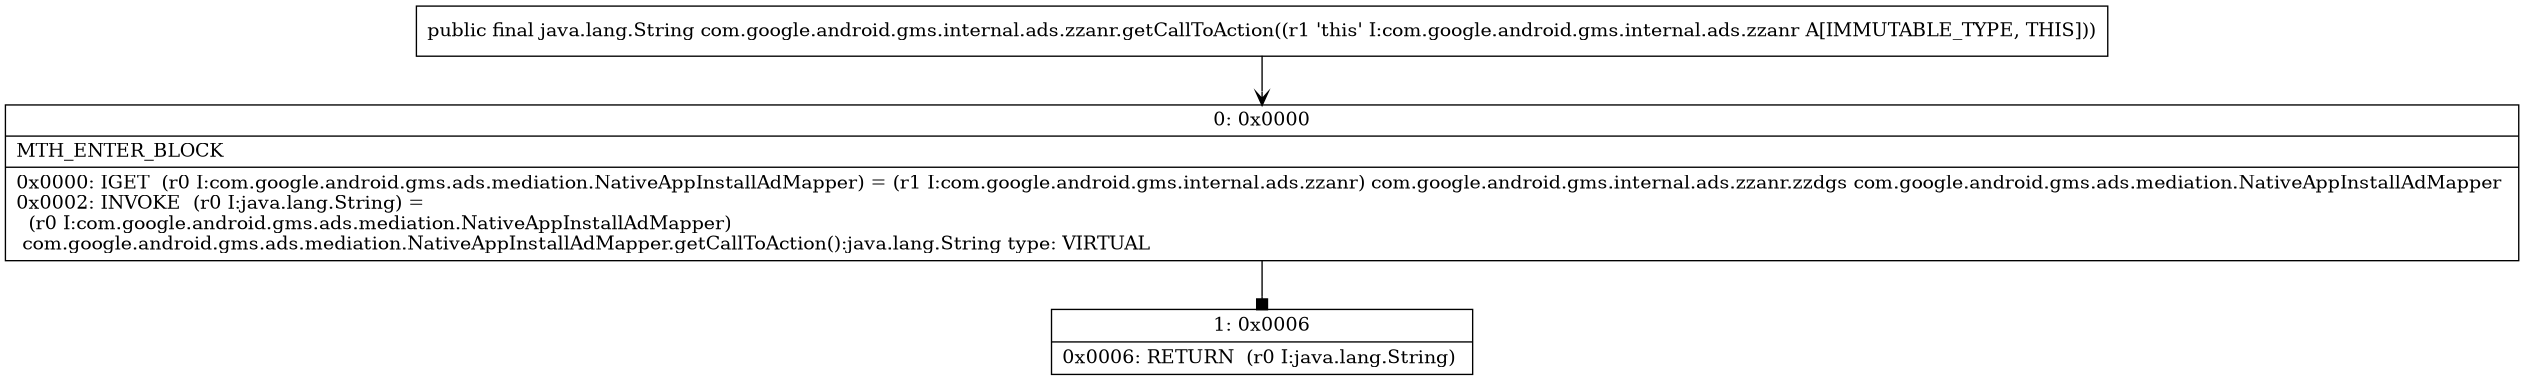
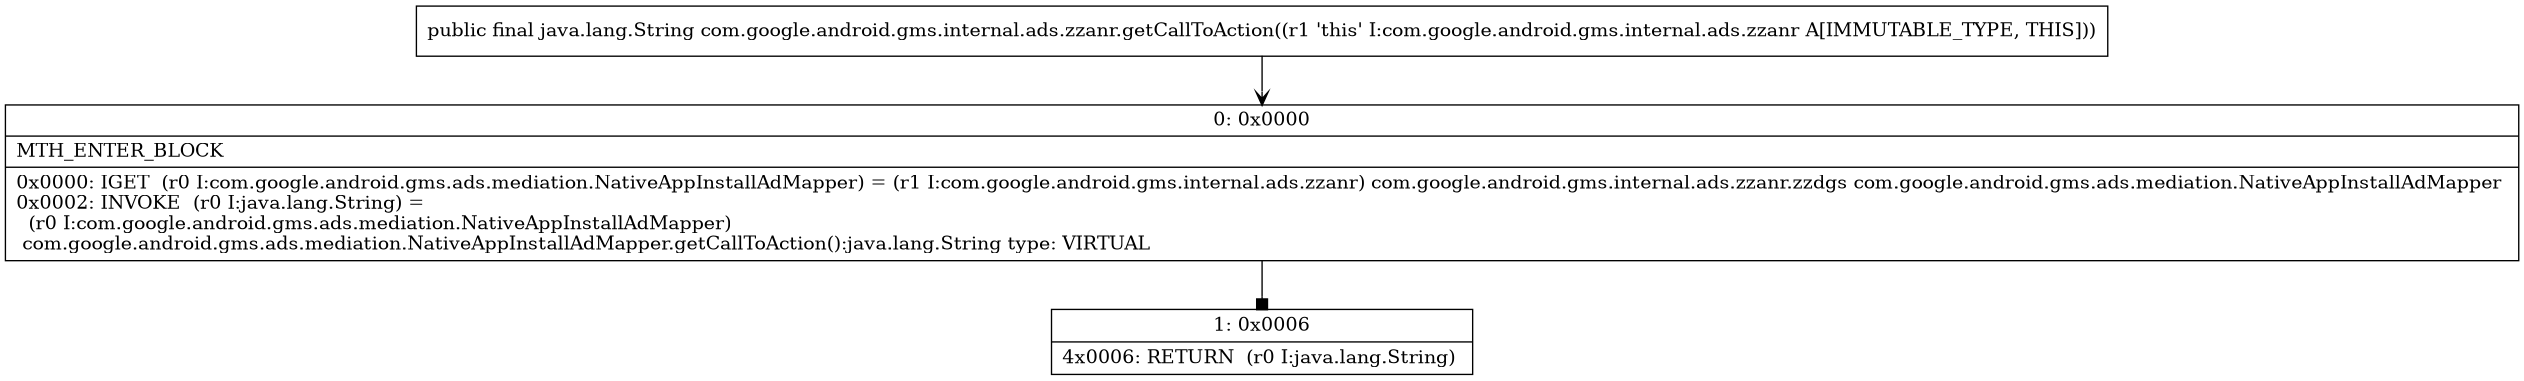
node "1: 0x0006": text "0x0006: RETURN  (r0 I:java.lang.String)" -> "4x0006: RETURN  (r0 I:java.lang.String)"
